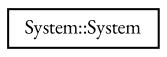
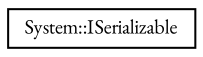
node "System::System": label "System::System" -> "System::ISerializable"
